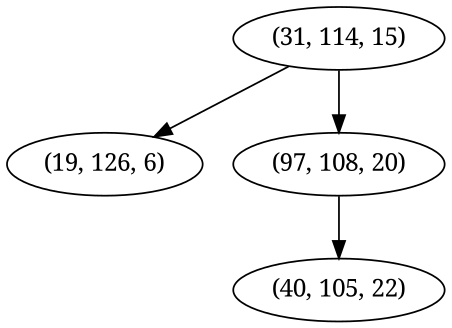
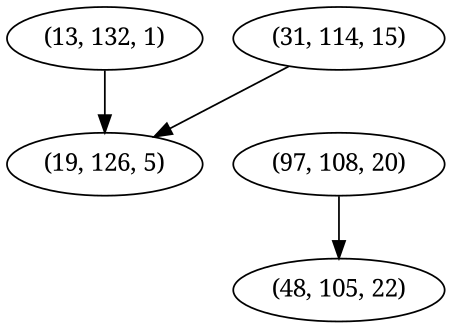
node "(13, 132, 1)": added
edge "(31, 114, 15)" -> "(97, 108, 20)": removed
node "(19, 126, 6)": label "(19, 126, 6)" -> "(19, 126, 5)"
node "(40, 105, 22)": label "(40, 105, 22)" -> "(48, 105, 22)"
